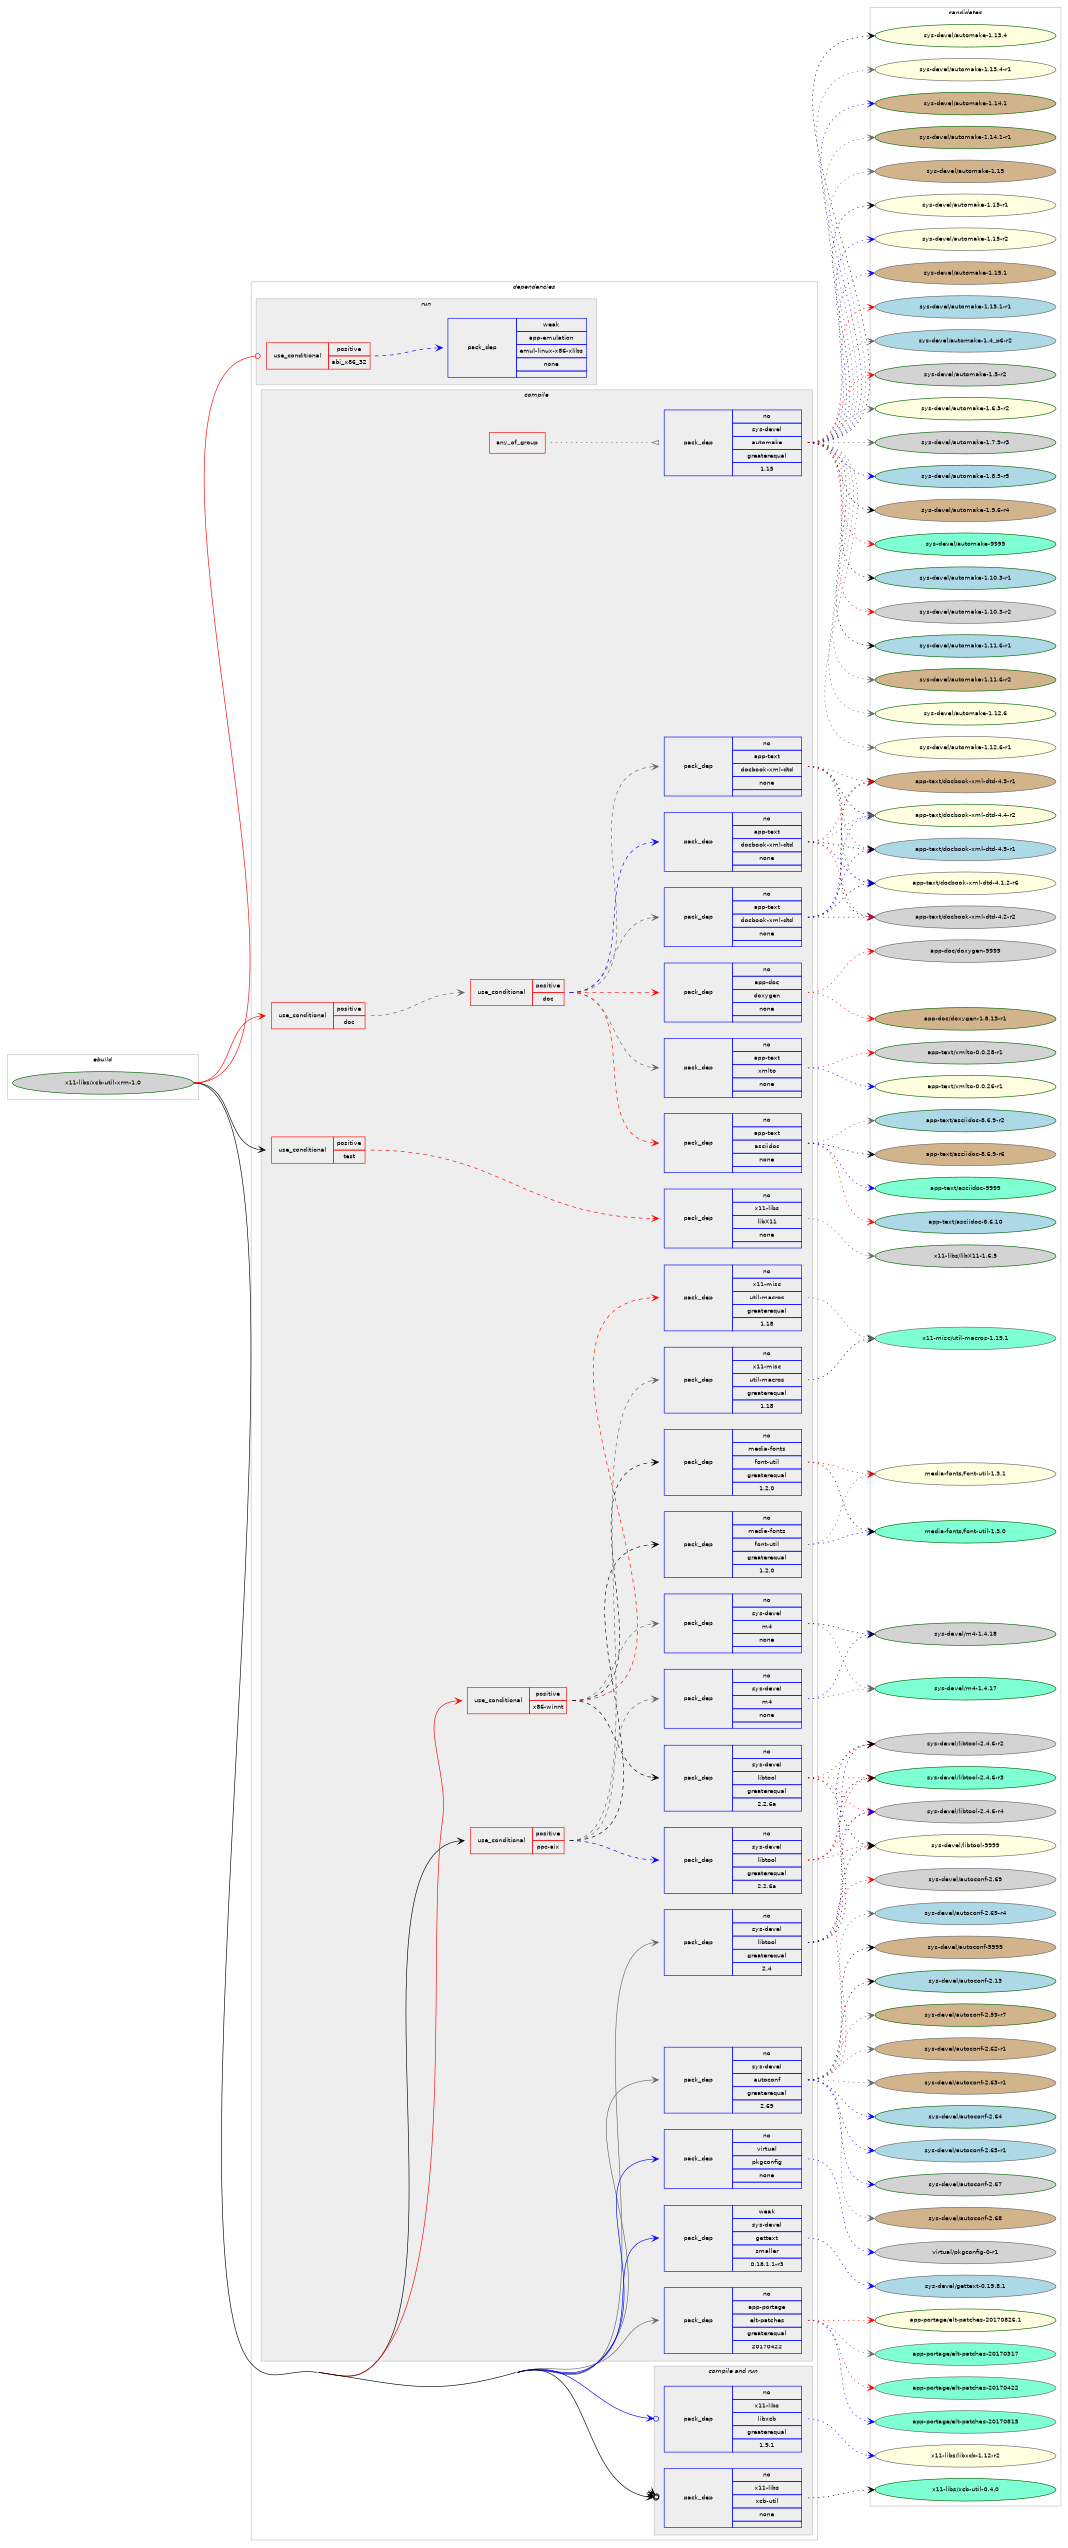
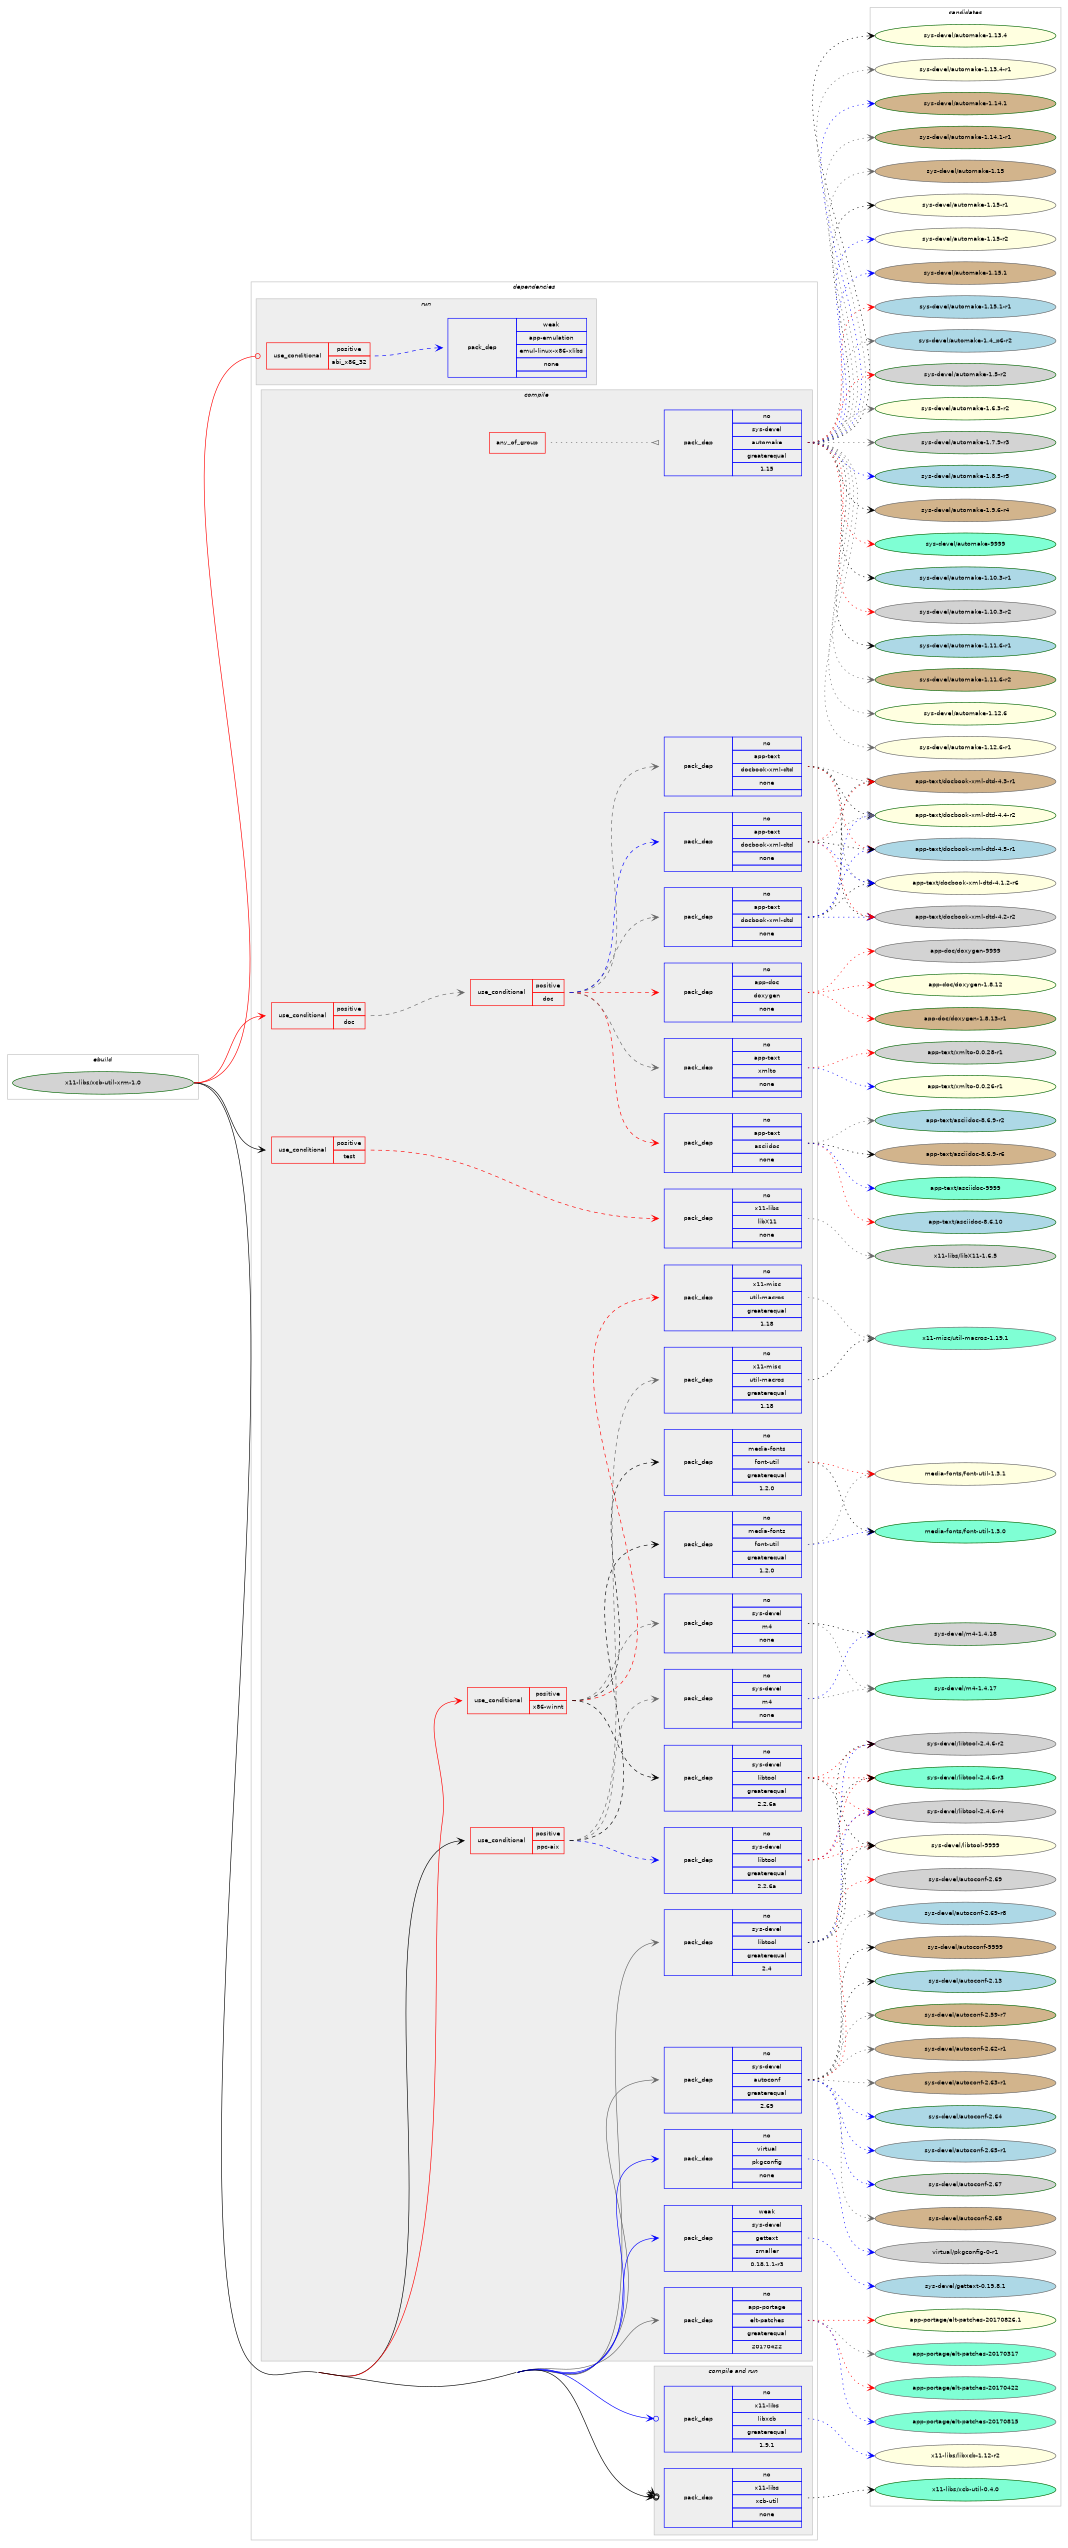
node "app-doc/doxygen-1.8.12": added
node "sys-devel/autoconf-2.69-r4": label "sys-devel/autoconf-2.69-r4" -> "sys-devel/autoconf-2.69-r8"
